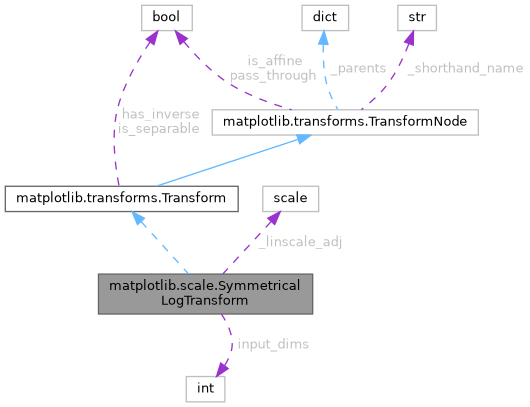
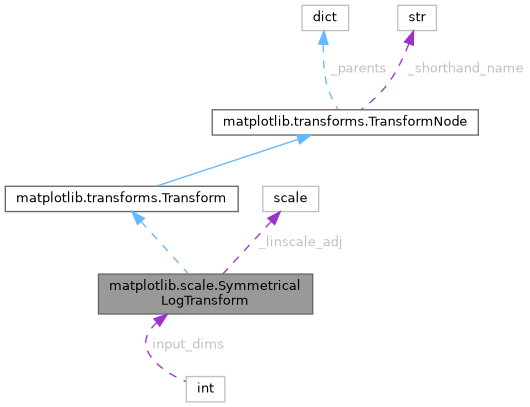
node "bool": removed
node "matplotlib.transforms.TransformNode": color grey75 -> gray40
edge "matplotlib.scale.Symmetrical LogTransform" -> "int": reversed
